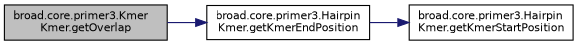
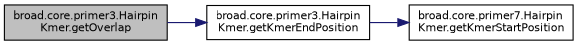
node "broad.core.primer3.Kmer Kmer.getOverlap": label "broad.core.primer3.Kmer Kmer.getOverlap" -> "broad.core.primer3.Hairpin Kmer.getOverlap"
node "broad.core.primer3.Hairpin Kmer.getKmerStartPosition": label "broad.core.primer3.Hairpin Kmer.getKmerStartPosition" -> "broad.core.primer7.Hairpin Kmer.getKmerStartPosition"
